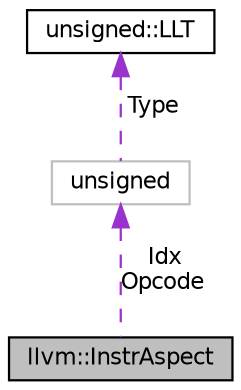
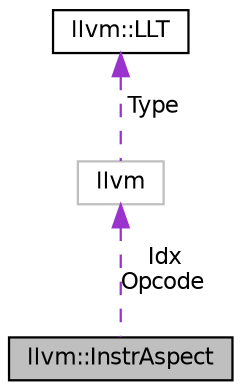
node "unsigned::LLT": label "unsigned::LLT" -> "llvm::LLT"
node "unsigned": label "unsigned" -> "llvm"
